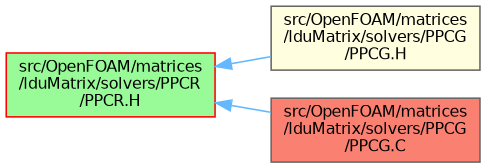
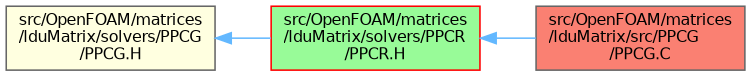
edge "src/OpenFOAM/matrices /lduMatrix/solvers/PPCG /PPCG.H" -> "src/OpenFOAM/matrices /lduMatrix/solvers/PPCR /PPCR.H": reversed
node "src/OpenFOAM/matrices /lduMatrix/solvers/PPCG /PPCG.C": label "src/OpenFOAM/matrices /lduMatrix/solvers/PPCG /PPCG.C" -> "src/OpenFOAM/matrices /lduMatrix/src/PPCG /PPCG.C"
